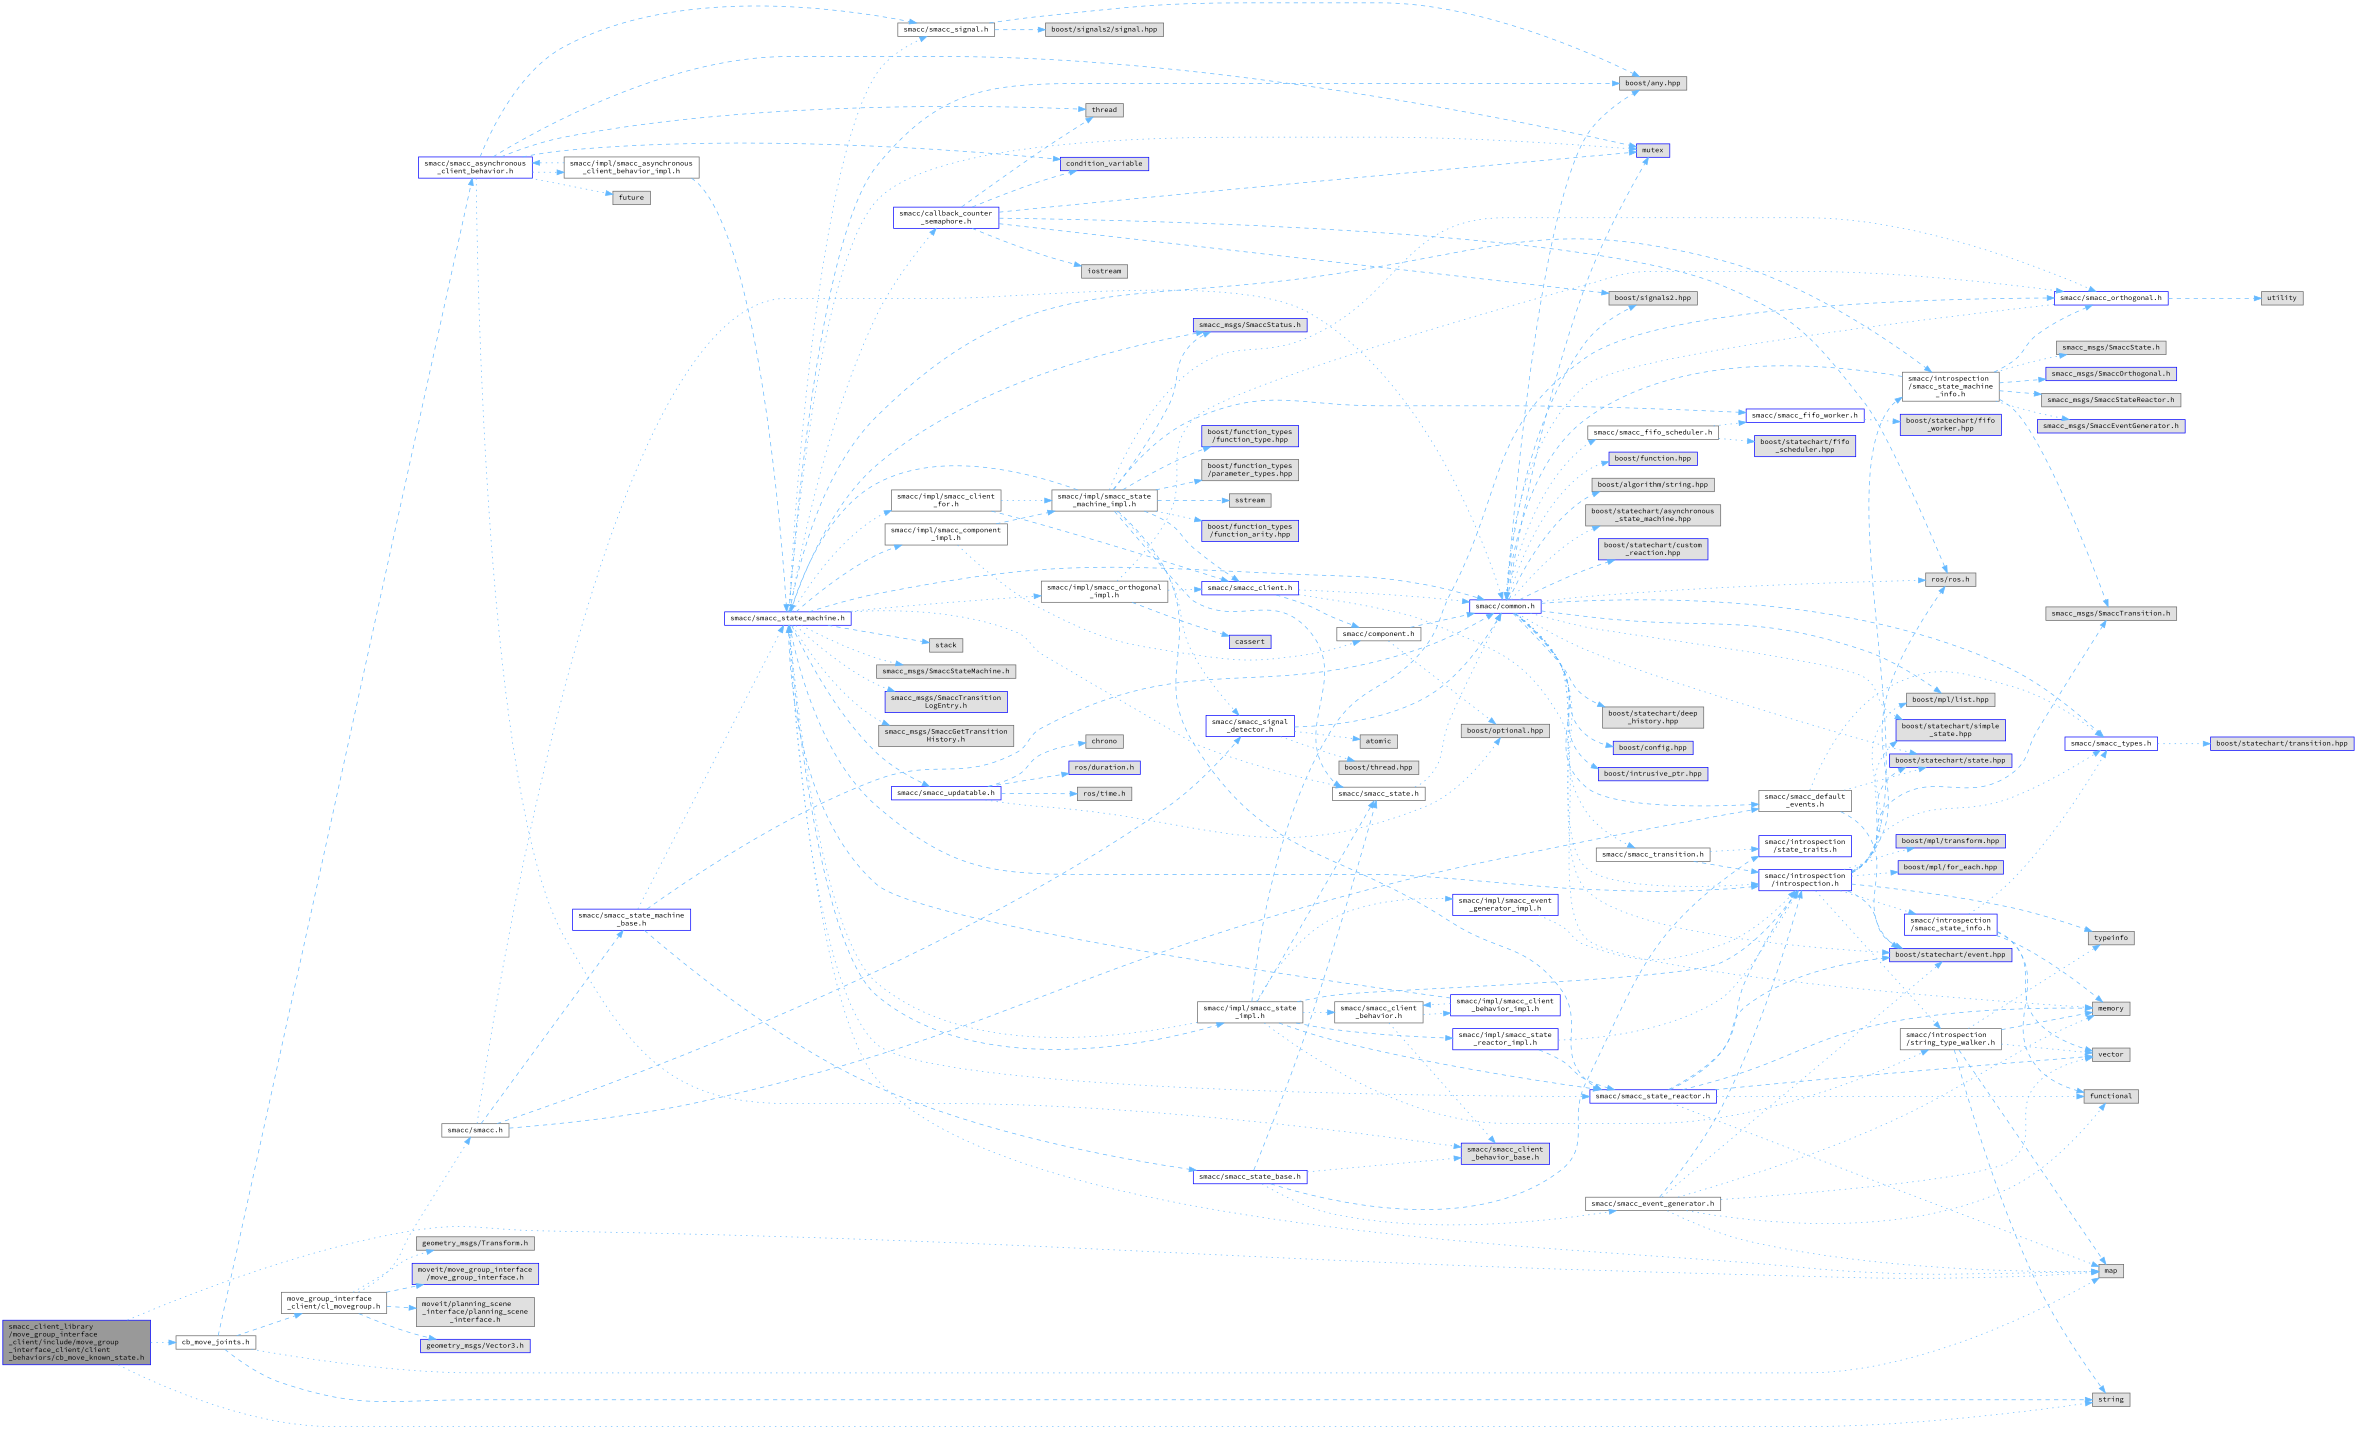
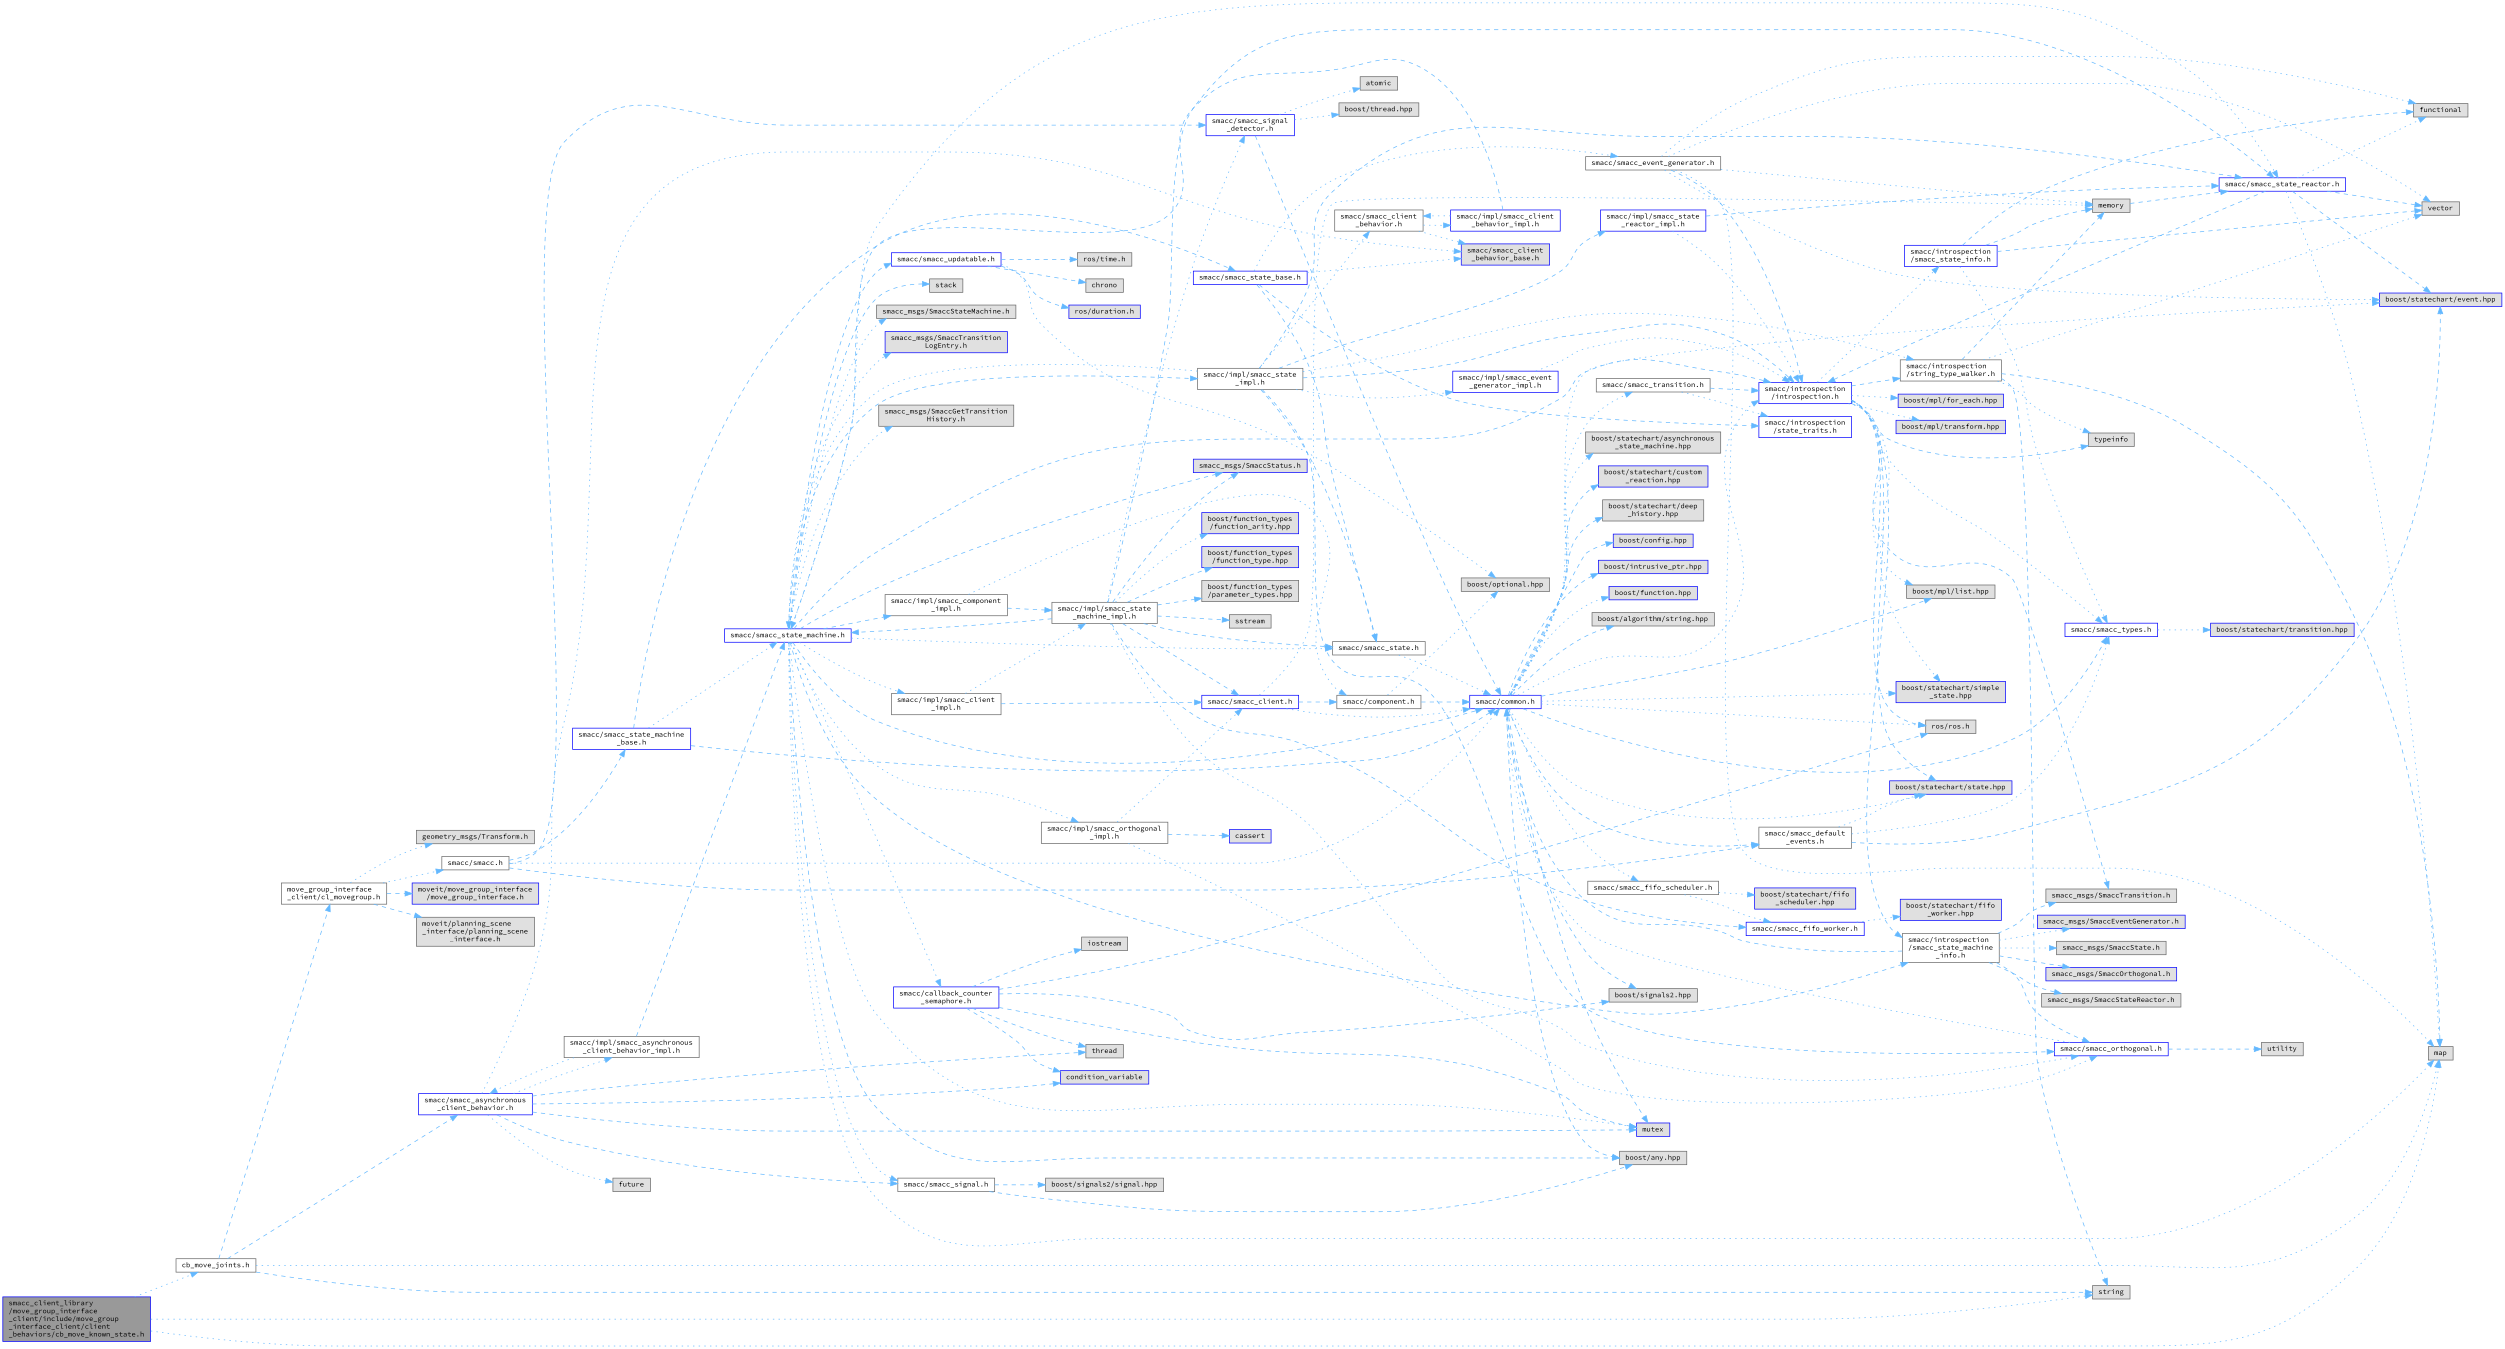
node "smacc/impl/smacc_client _for.h": label "smacc/impl/smacc_client _for.h" -> "smacc/impl/smacc_client _impl.h"
edge "smacc/introspection /introspection.h" -> "boost/statechart/event.hpp": removed
edge "smacc/introspection /introspection.h" -> "smacc/introspection /string_type_walker.h": style dotted -> dashed
edge "smacc/smacc_state_reactor.h" -> "memory": reversed
node "geometry_msgs/Vector3.h": removed
